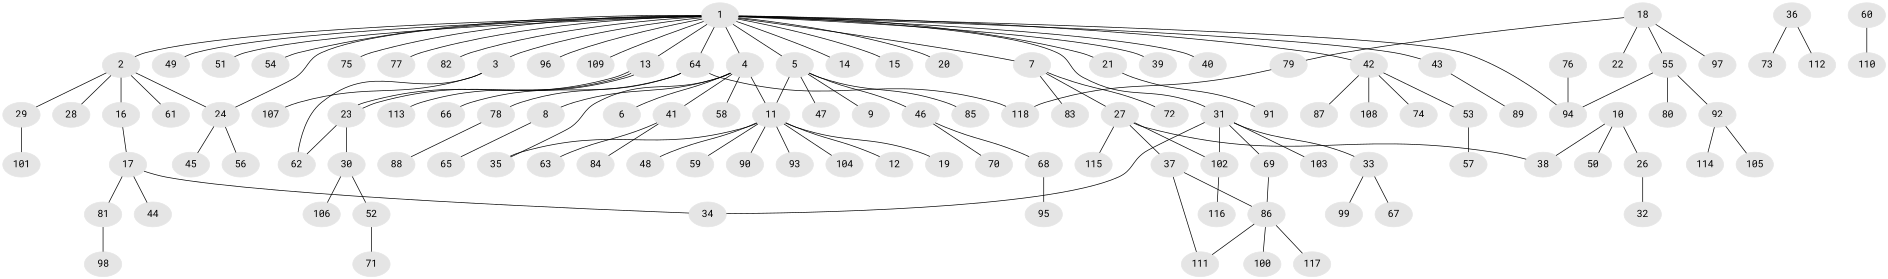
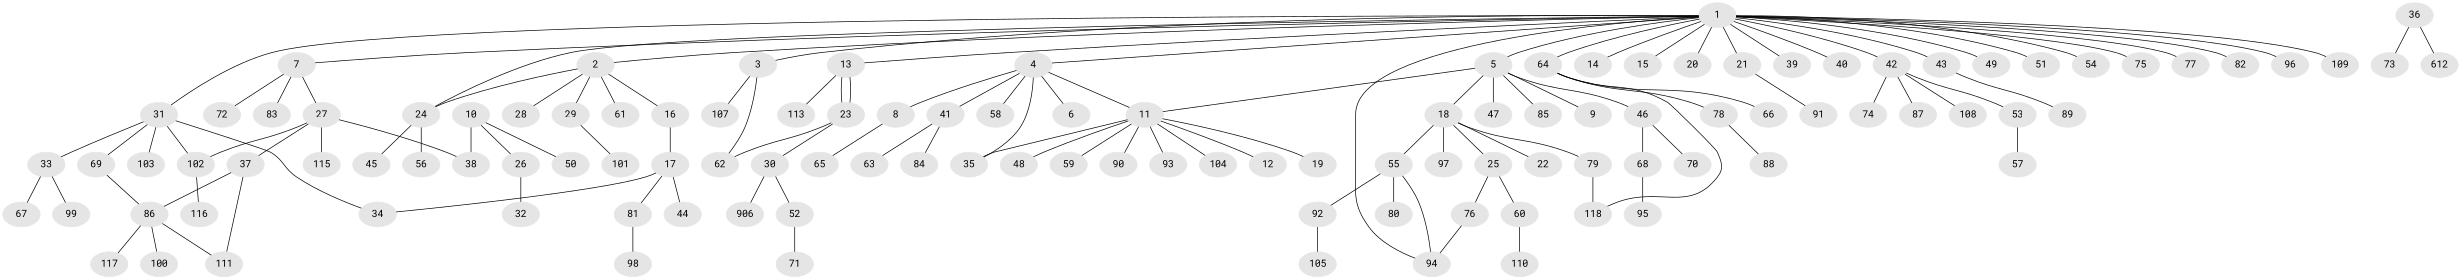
node "112": label "112" -> "612"
edge "5" -- "18": added
node "25": added
node "114": removed
node "106": label "106" -> "906"
